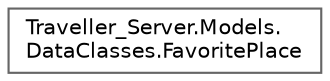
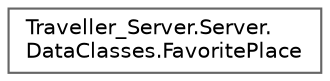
node "Traveller_Server.Models. DataClasses.FavoritePlace": label "Traveller_Server.Models. DataClasses.FavoritePlace" -> "Traveller_Server.Server. DataClasses.FavoritePlace"
